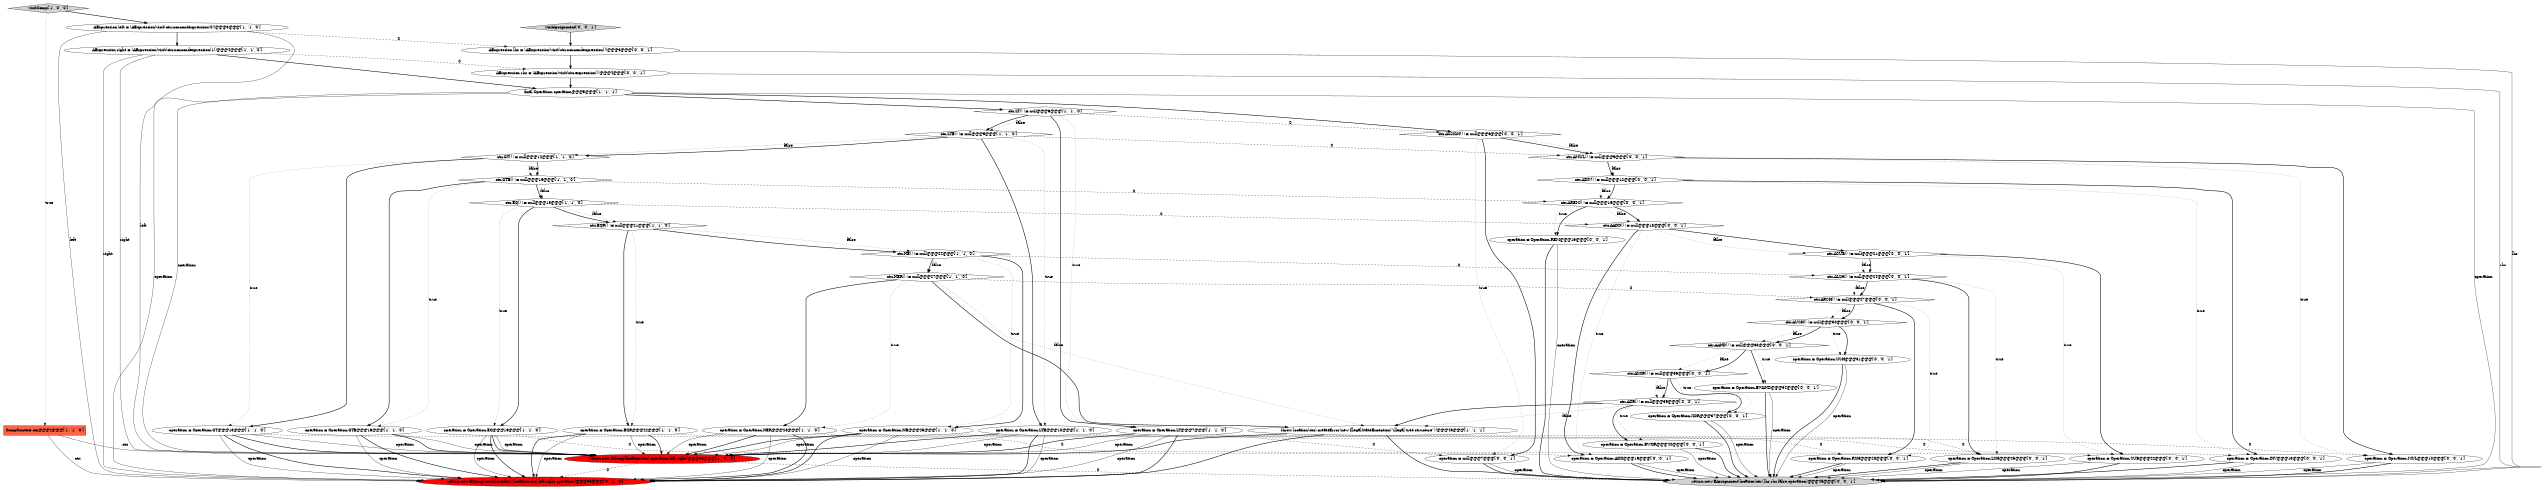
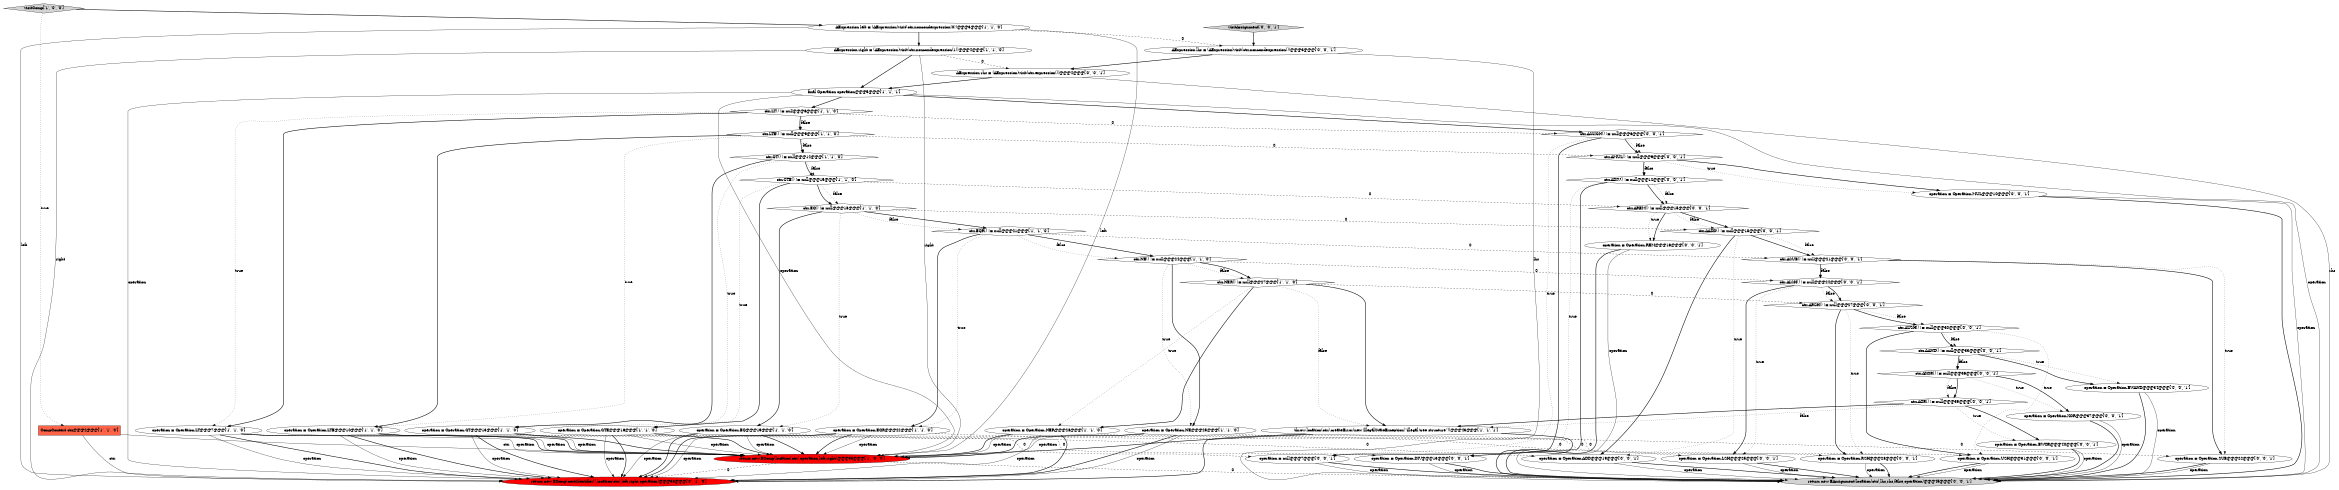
edge "ctx.EQR() != null@@@21@@@['1', '1', '0']" -> "ctx.ASUB() != null@@@21@@@['0', '0', '1']": added, label "0"
edge "operation = Operation.LTE@@@10@@@['1', '1', '0']" -> "operation = Operation.MUL@@@10@@@['0', '0', '1']": now "operation = Operation.LTE@@@10@@@['1', '1', '0']" -> "operation = Operation.USH@@@31@@@['0', '0', '1']"
